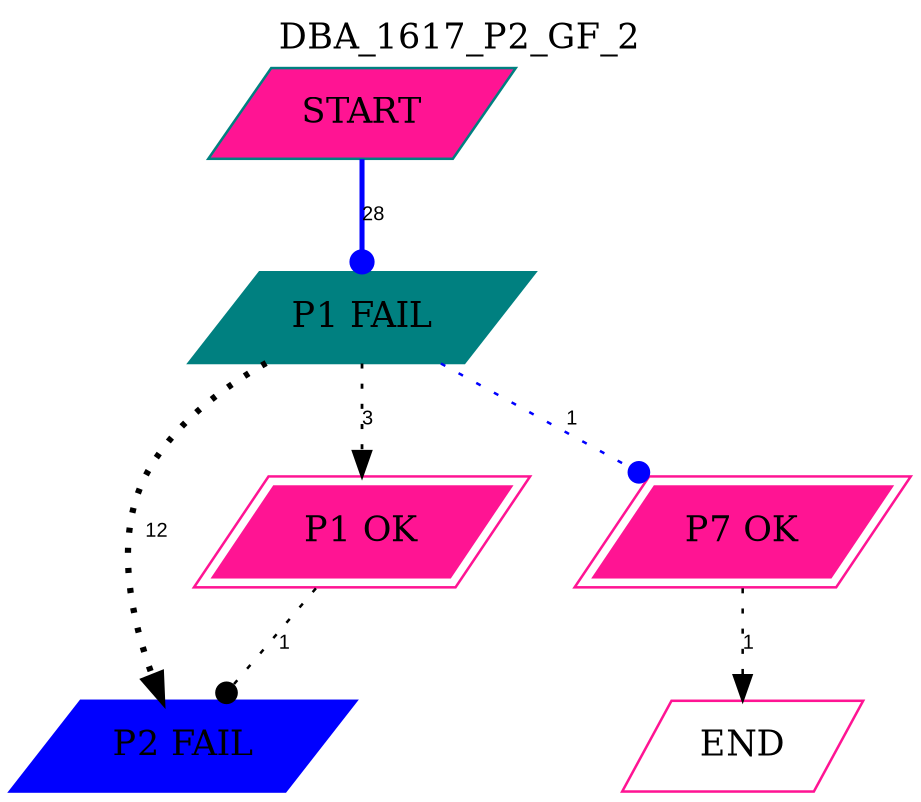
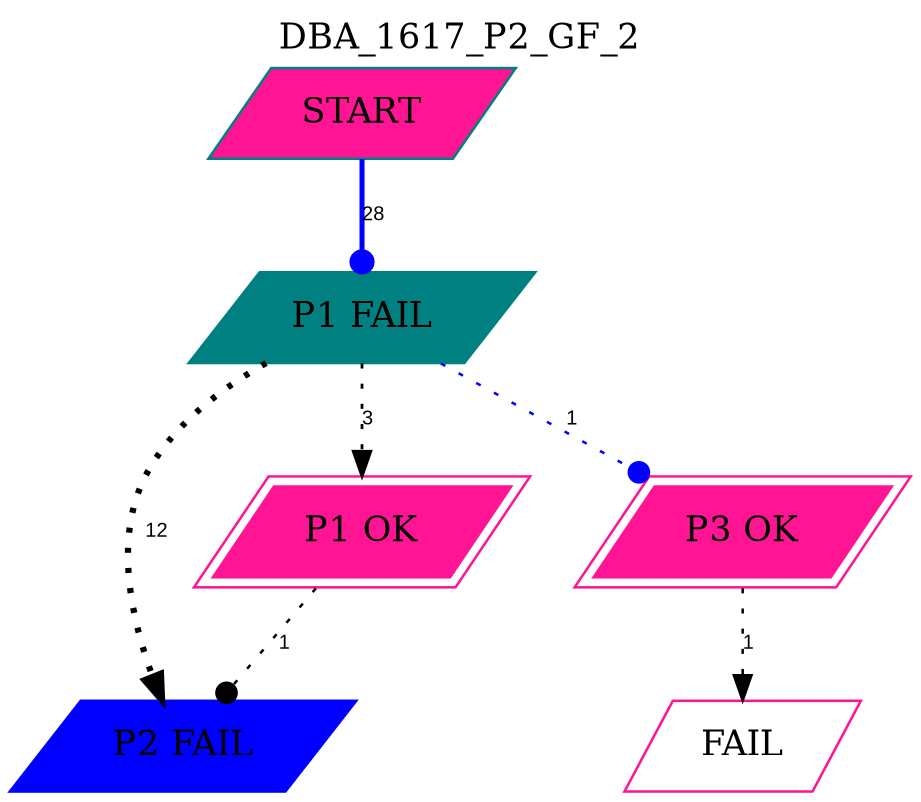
node "P7 OK": label "P7 OK" -> "P3 OK"
node "END": label "END" -> "FAIL"
